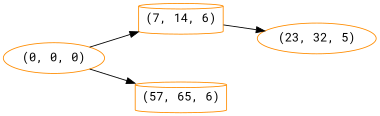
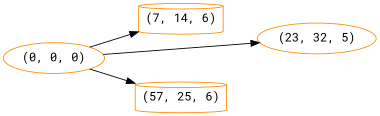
edge "(7, 14, 6)" -> "(23, 32, 5)": now "(0, 0, 0)" -> "(23, 32, 5)"
node "(57, 65, 6)": label "(57, 65, 6)" -> "(57, 25, 6)"
